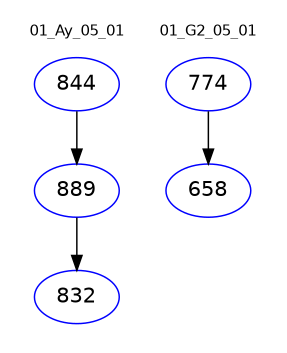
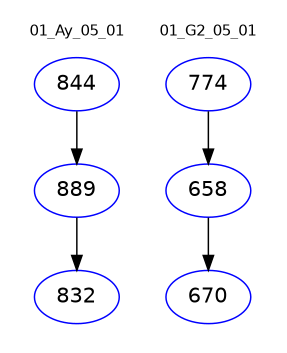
node "670": added
